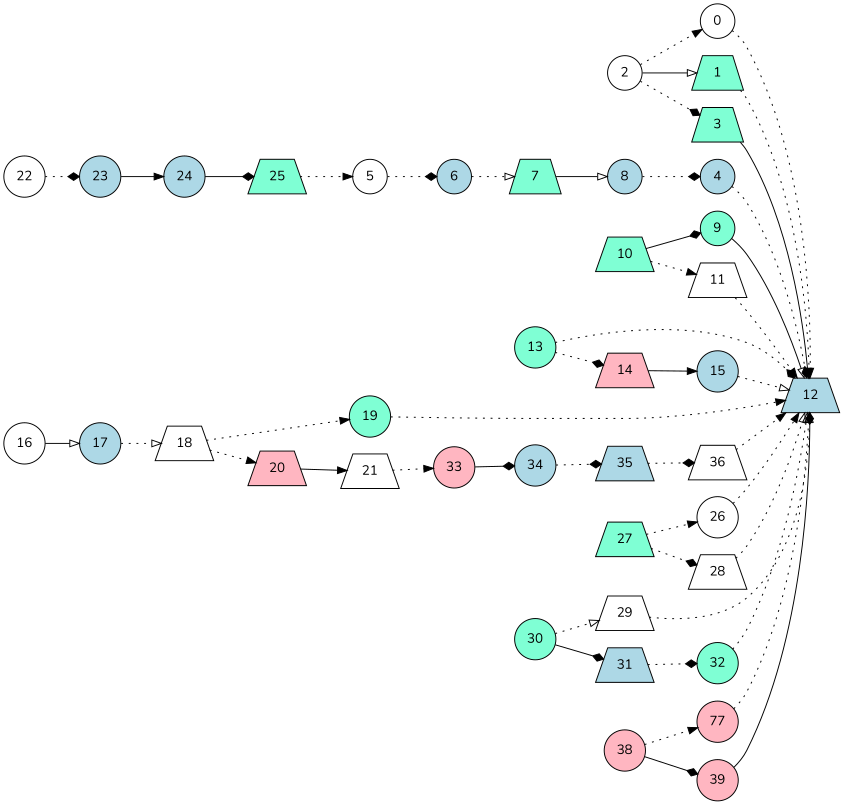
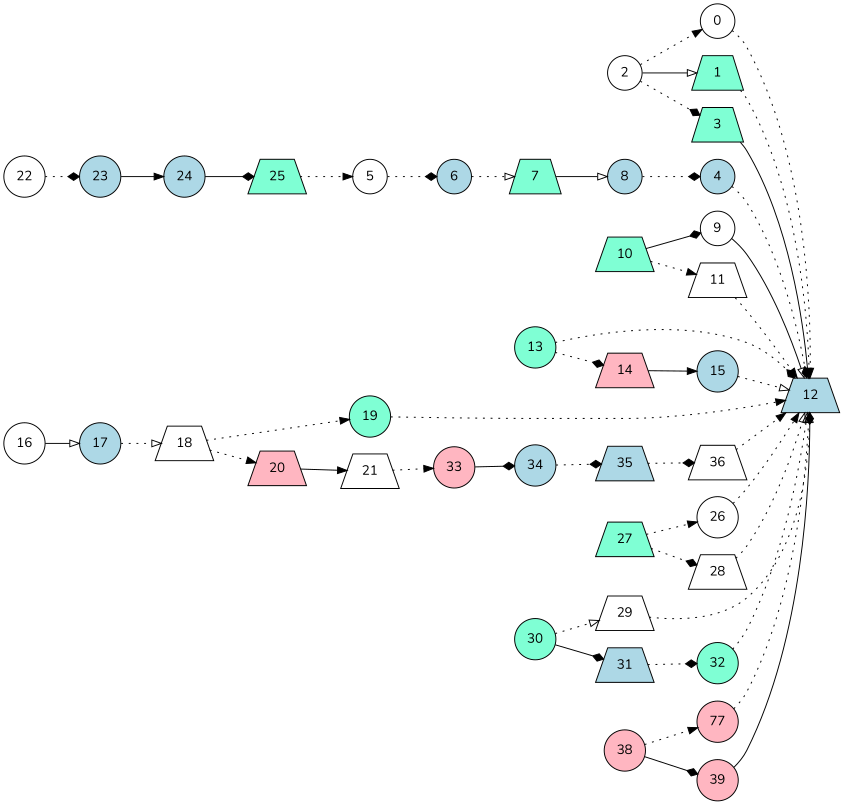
node "9": fillcolor aquamarine -> white
